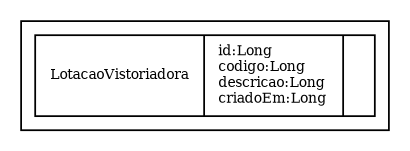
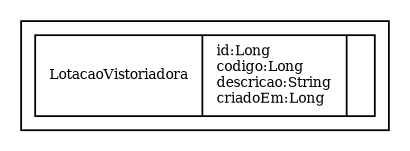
node "LotacaoVistoriadora": text "descricao:Long" -> "descricao:String"
